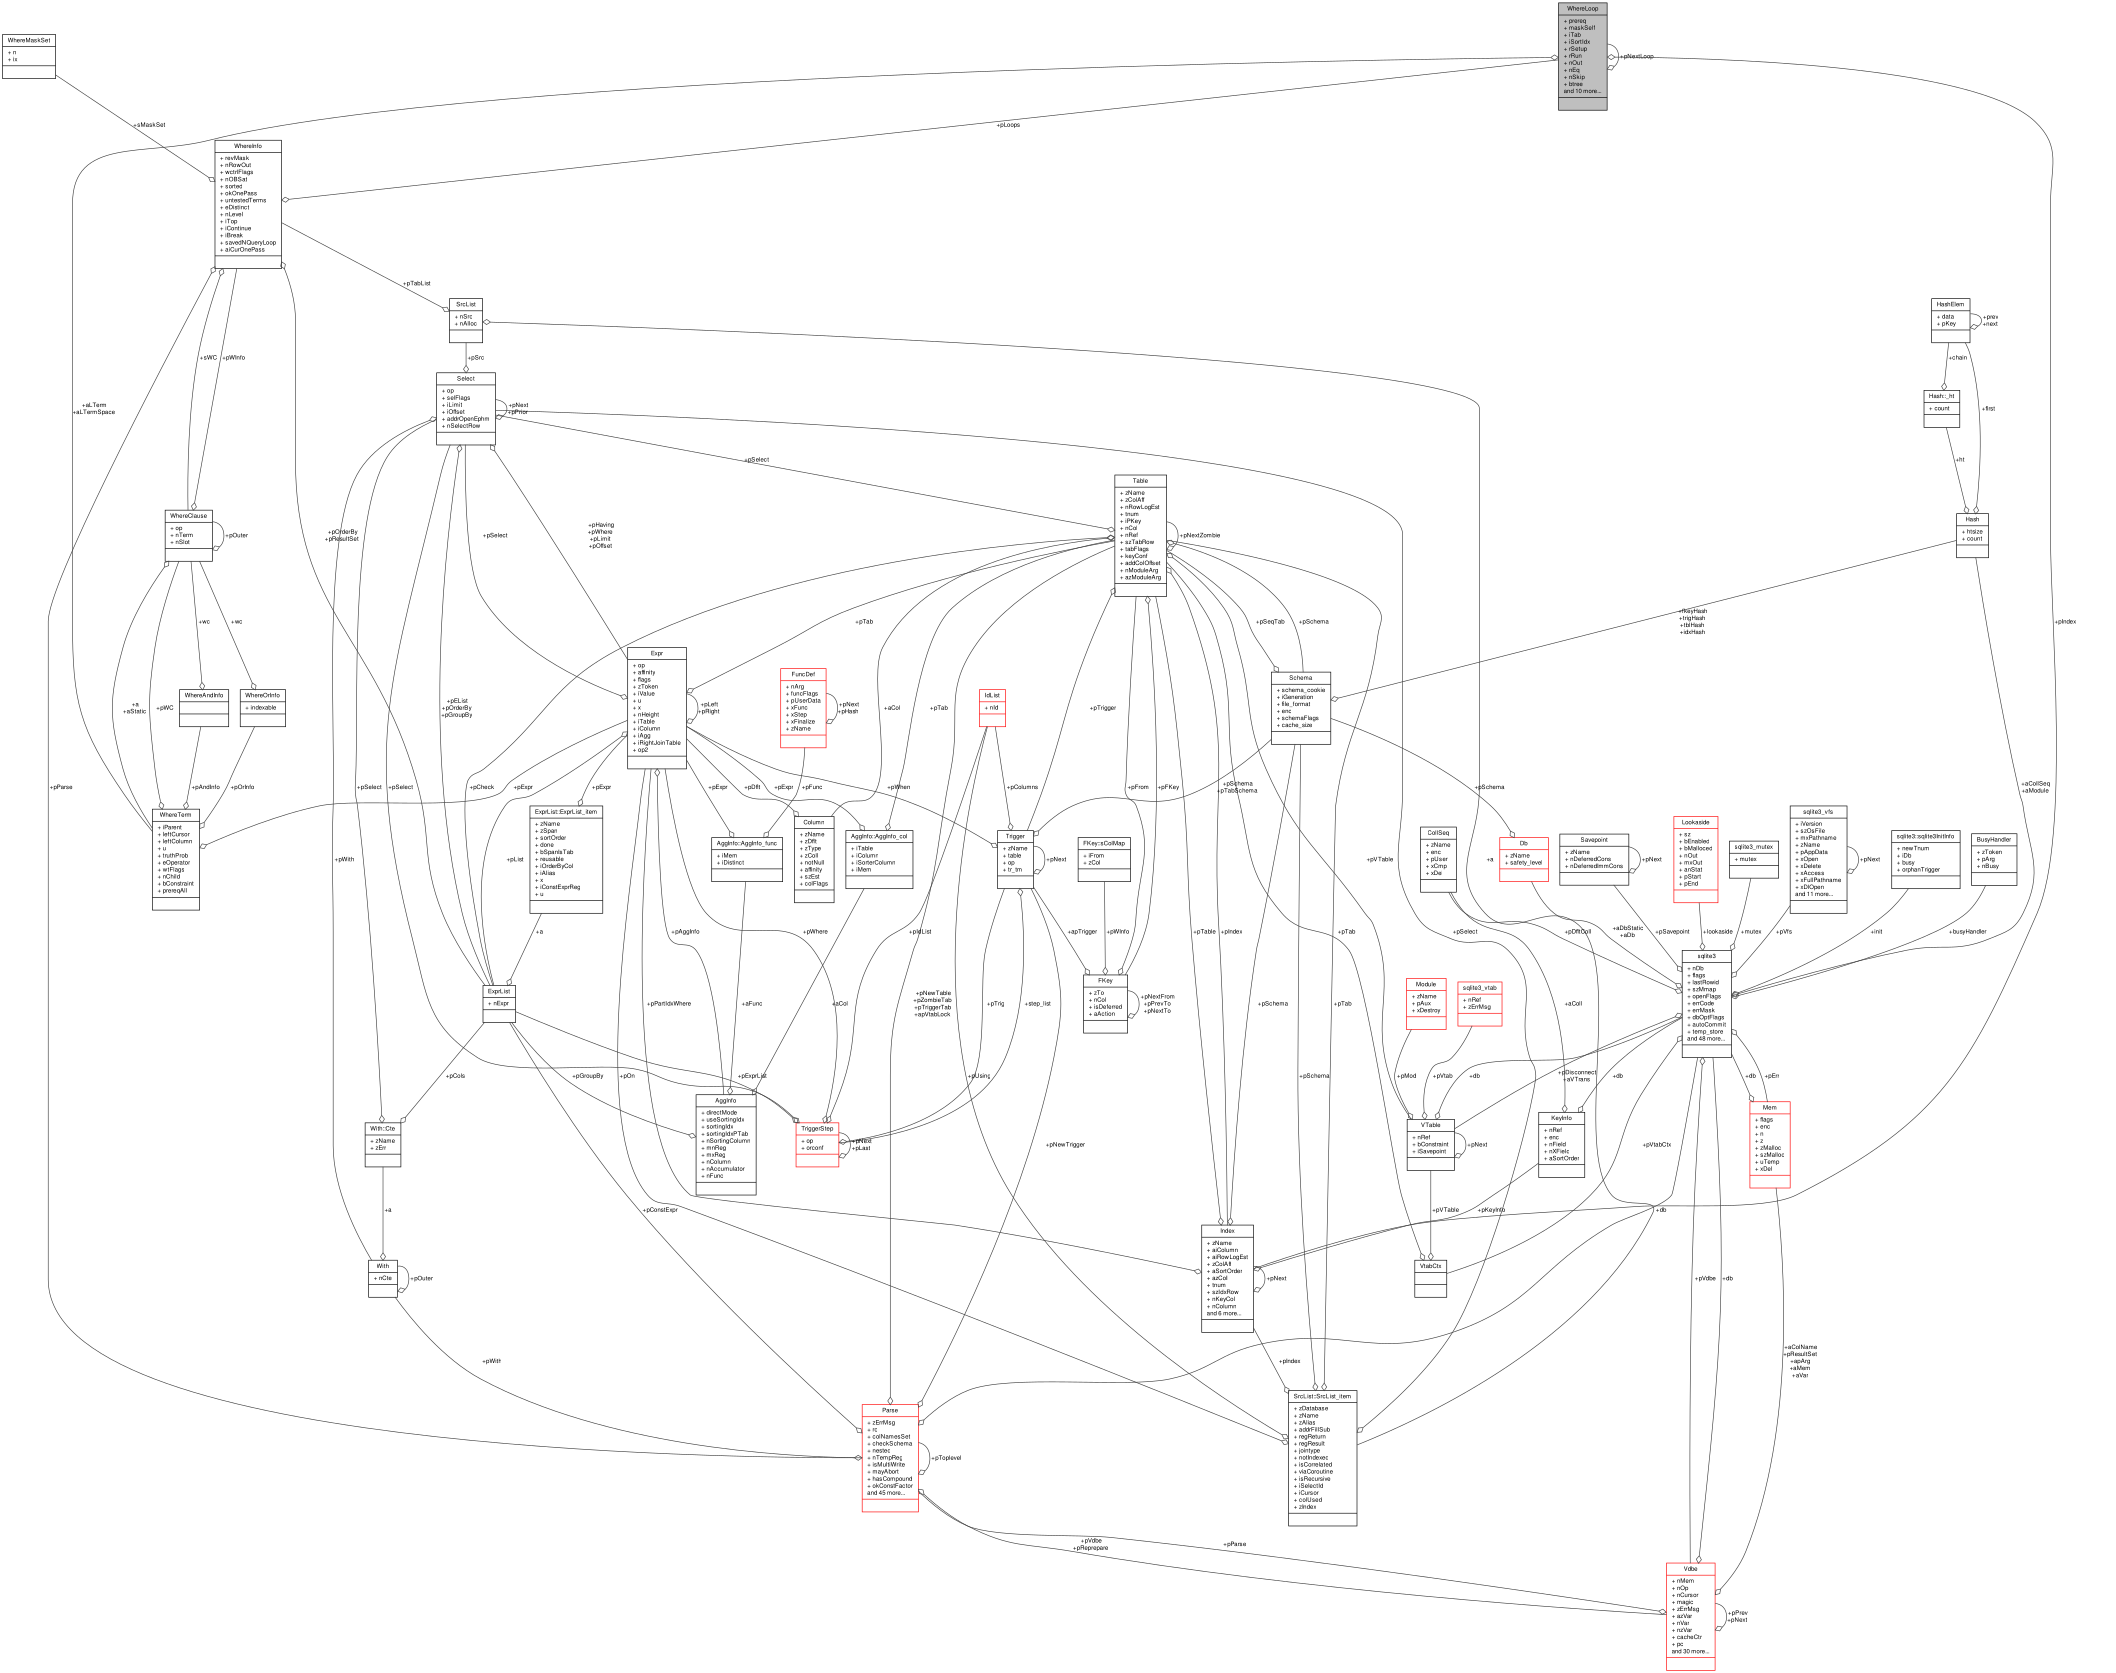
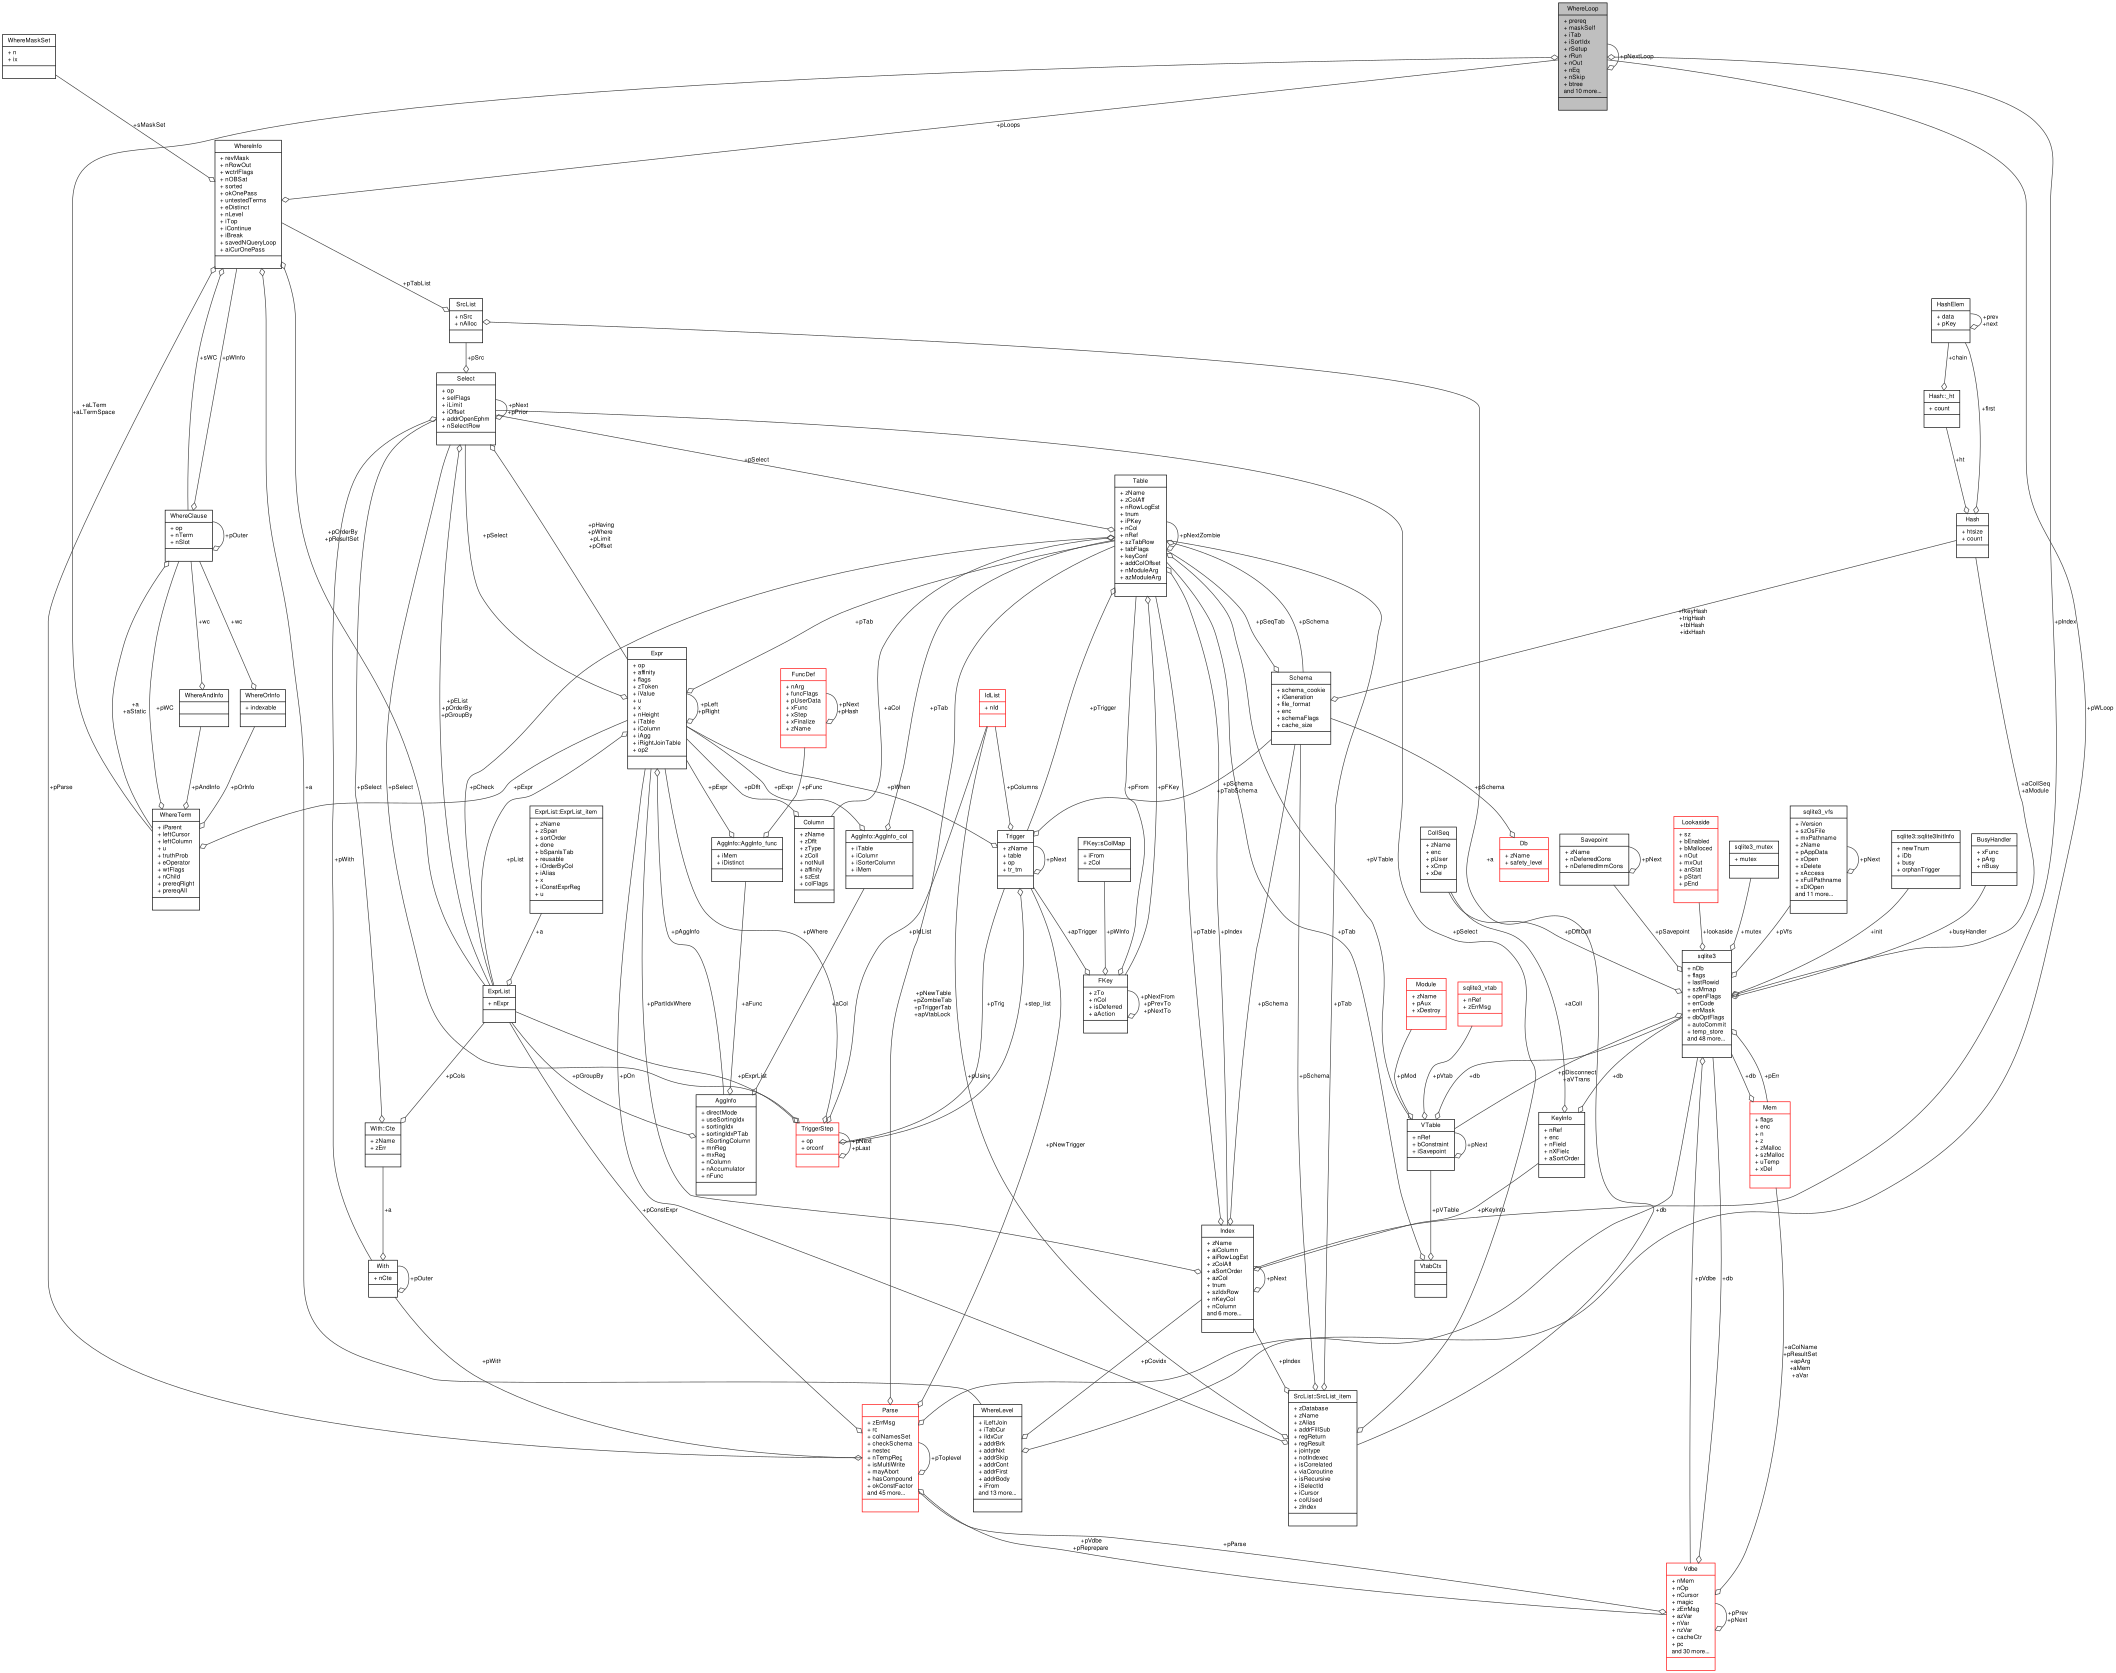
edge "Expr" -> "ExprList::ExprList_item": removed, label "+pExpr"
node "BusyHandler": text "+ zToken" -> "+ xFunc"
node "WhereTerm": text "+ bConstraint" -> "+ prereqRight"
edge "Db" -> "sqlite3": removed, label "+aDbStatic +aDb"
edge "VtabCtx" -> "sqlite3": removed, label "+pVtabCtx"
node "WhereLevel": added
